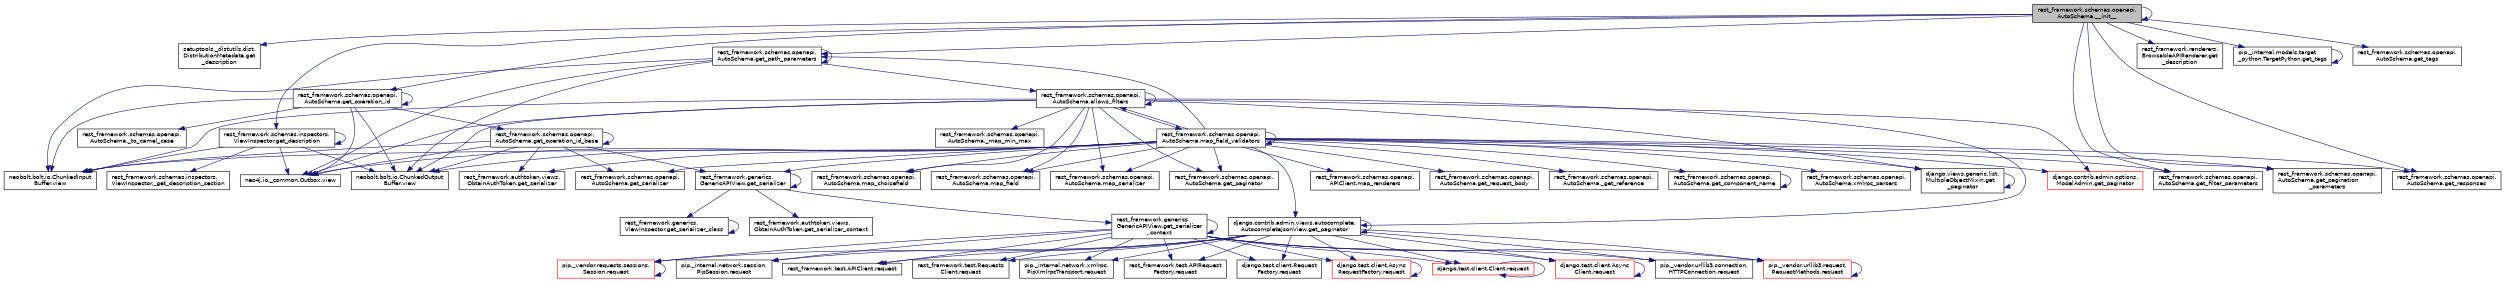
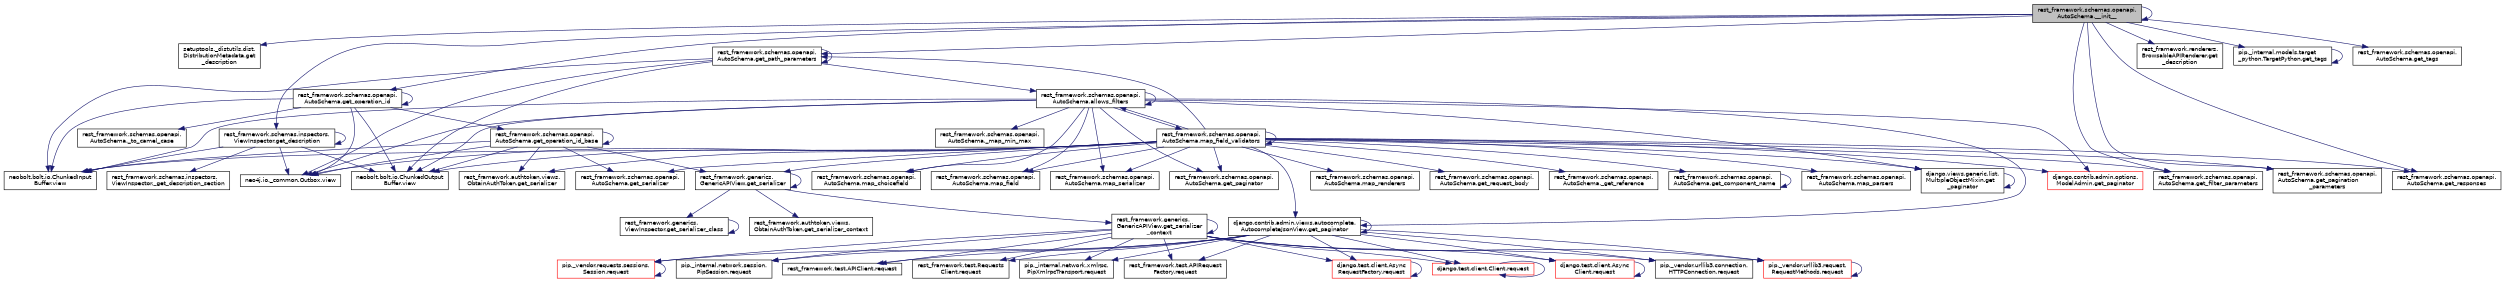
node "rest_framework.schemas.openapi. APIClient.map_renderers": label "rest_framework.schemas.openapi. APIClient.map_renderers" -> "rest_framework.schemas.openapi. AutoSchema.map_renderers"
node "rest_framework.schemas.openapi. AutoSchema.xmlrpc_parsers": label "rest_framework.schemas.openapi. AutoSchema.xmlrpc_parsers" -> "rest_framework.schemas.openapi. AutoSchema.map_parsers"
node "django.test.client.Request Factory.request": removed
